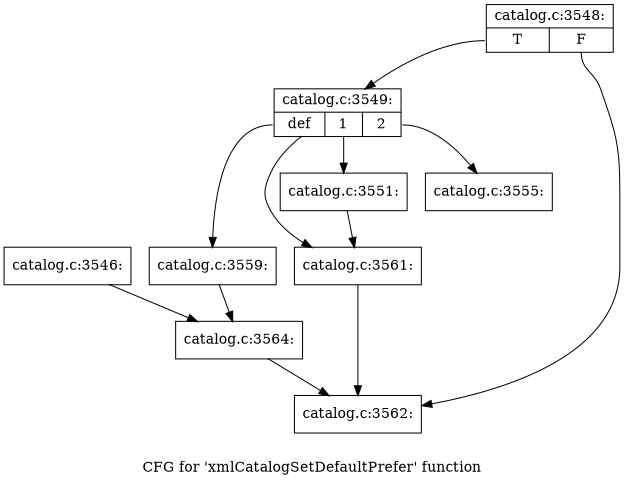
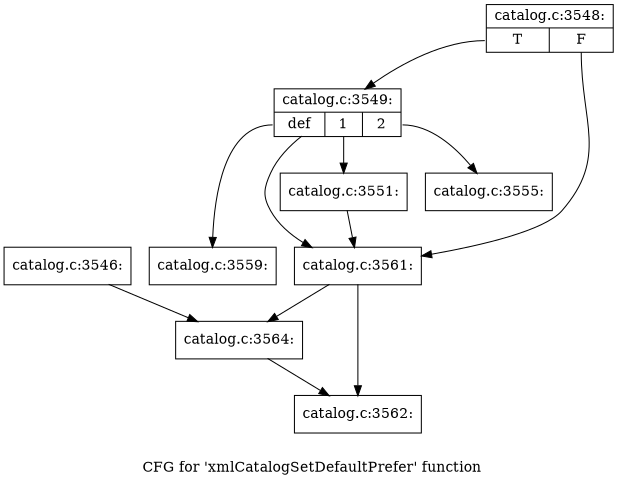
edge "catalog.c:3548:" -> "catalog.c:3562:": now "catalog.c:3548:" -> "catalog.c:3561:"
edge "catalog.c:3559:" -> "catalog.c:3564:": now "catalog.c:3561:" -> "catalog.c:3564:"
